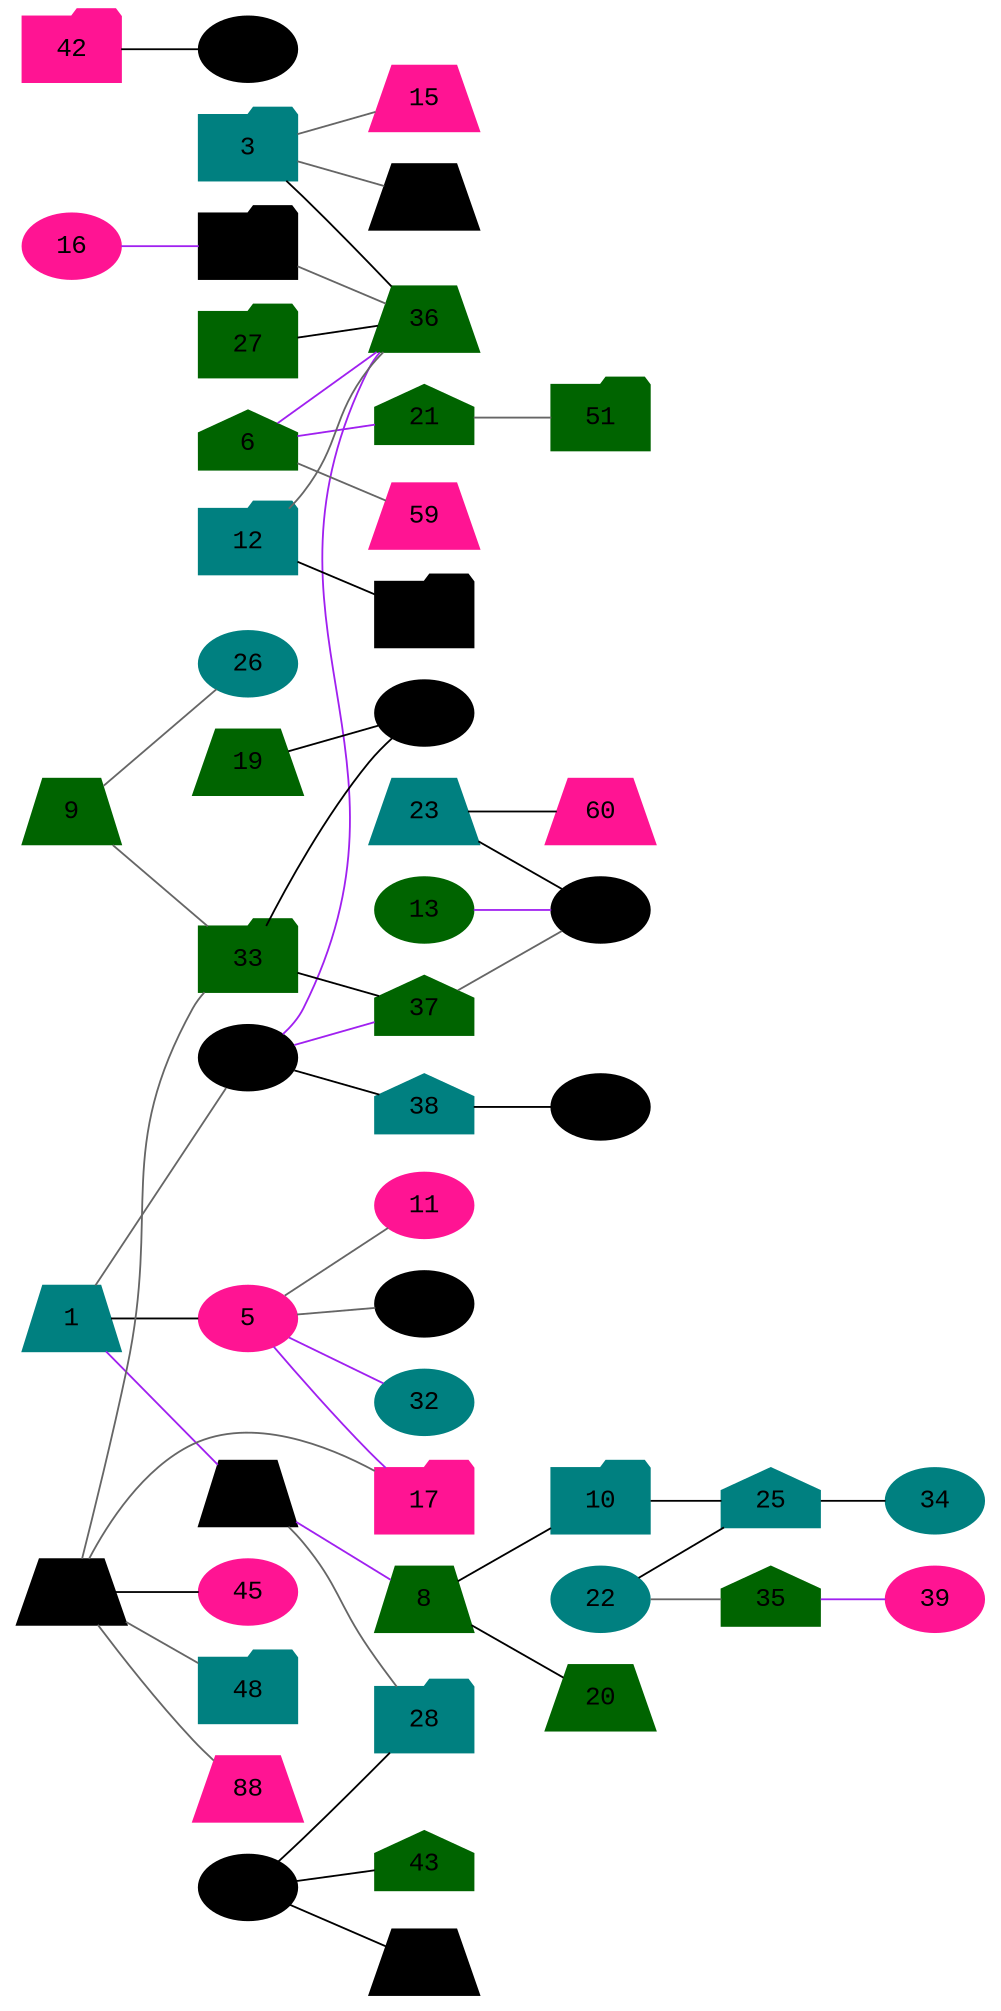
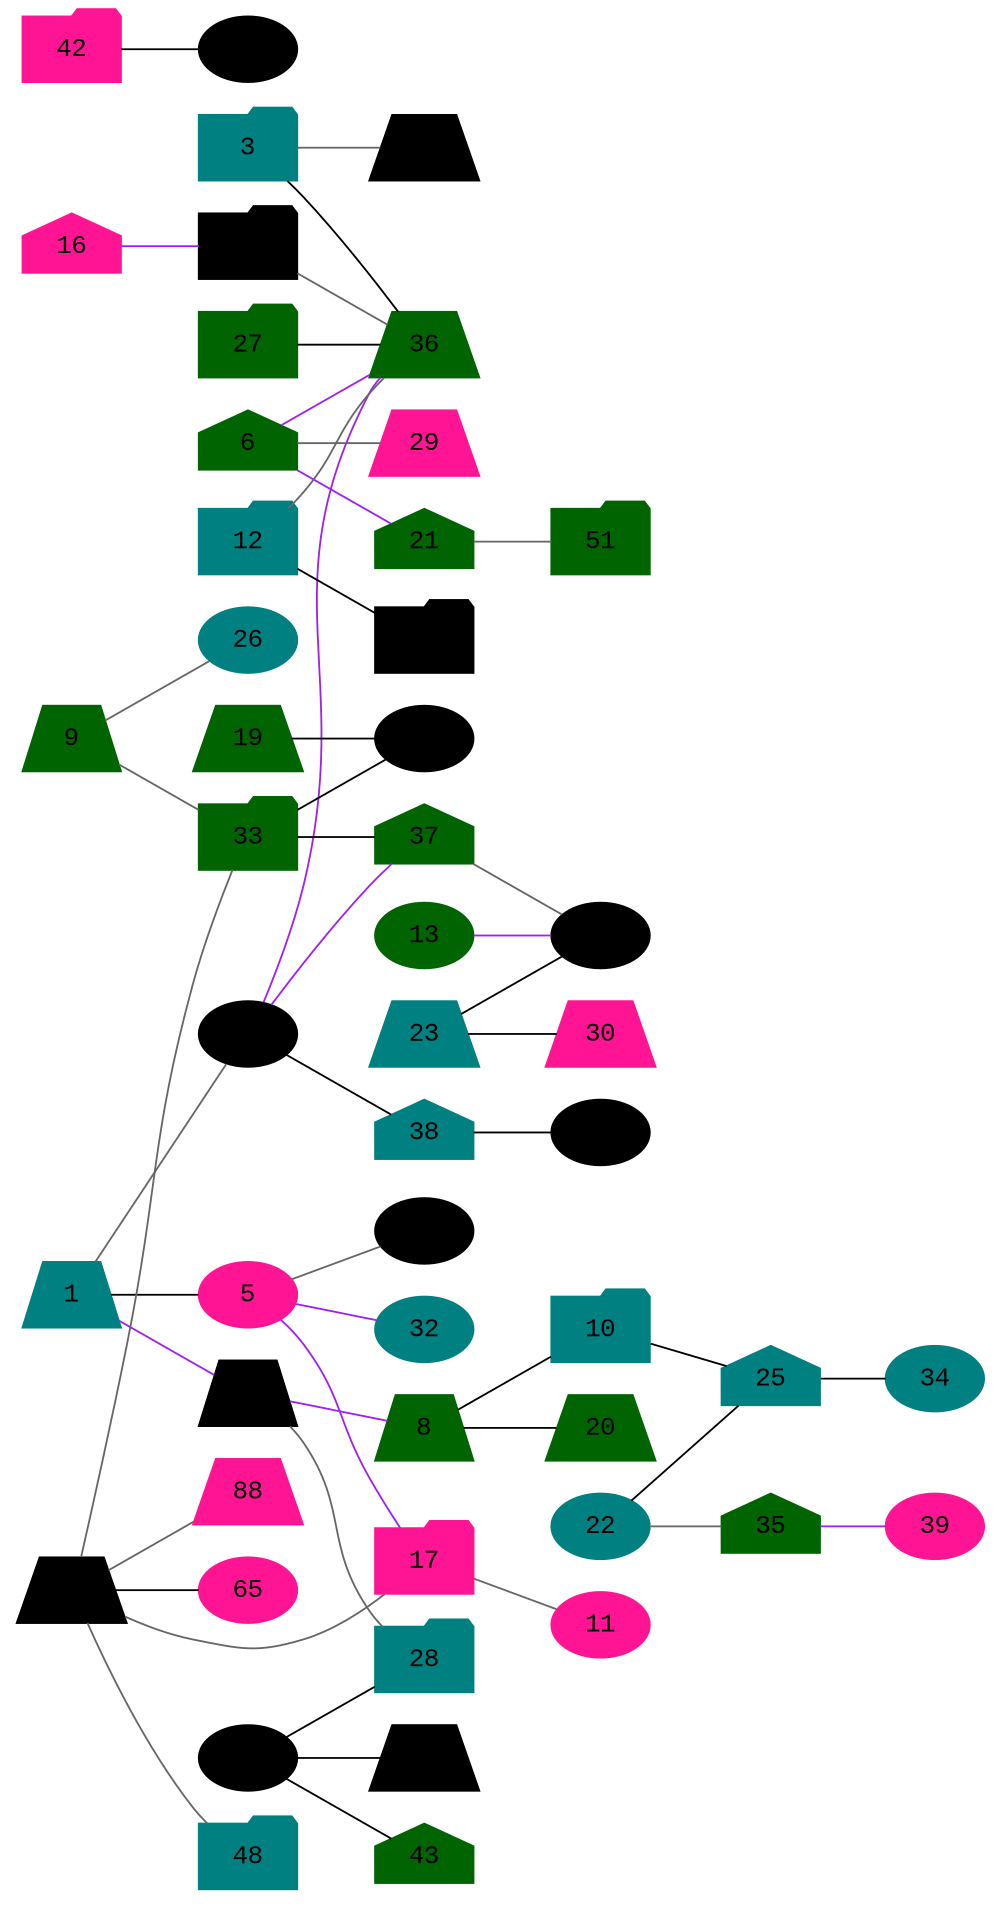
node "15": removed
node "16": shape ellipse -> house
node "59": label "59" -> "29"
node "60": label "60" -> "30"
edge "11" -- "5": now "11" -- "17"
node "45": label "45" -> "65"
